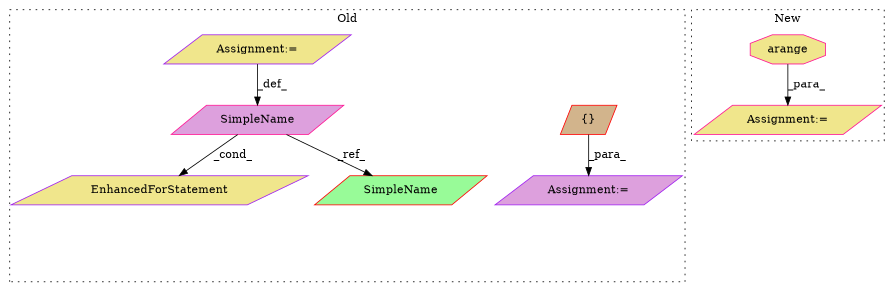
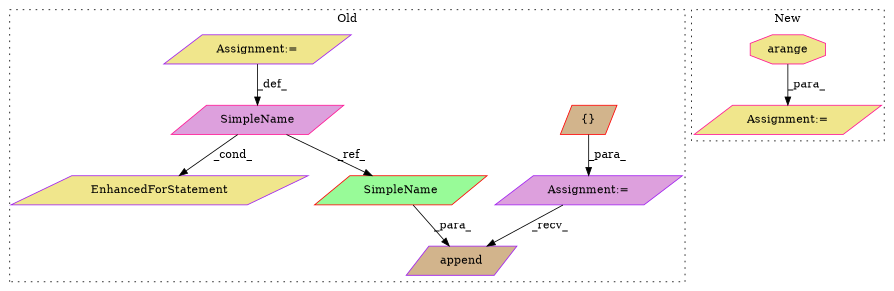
node "append": added
